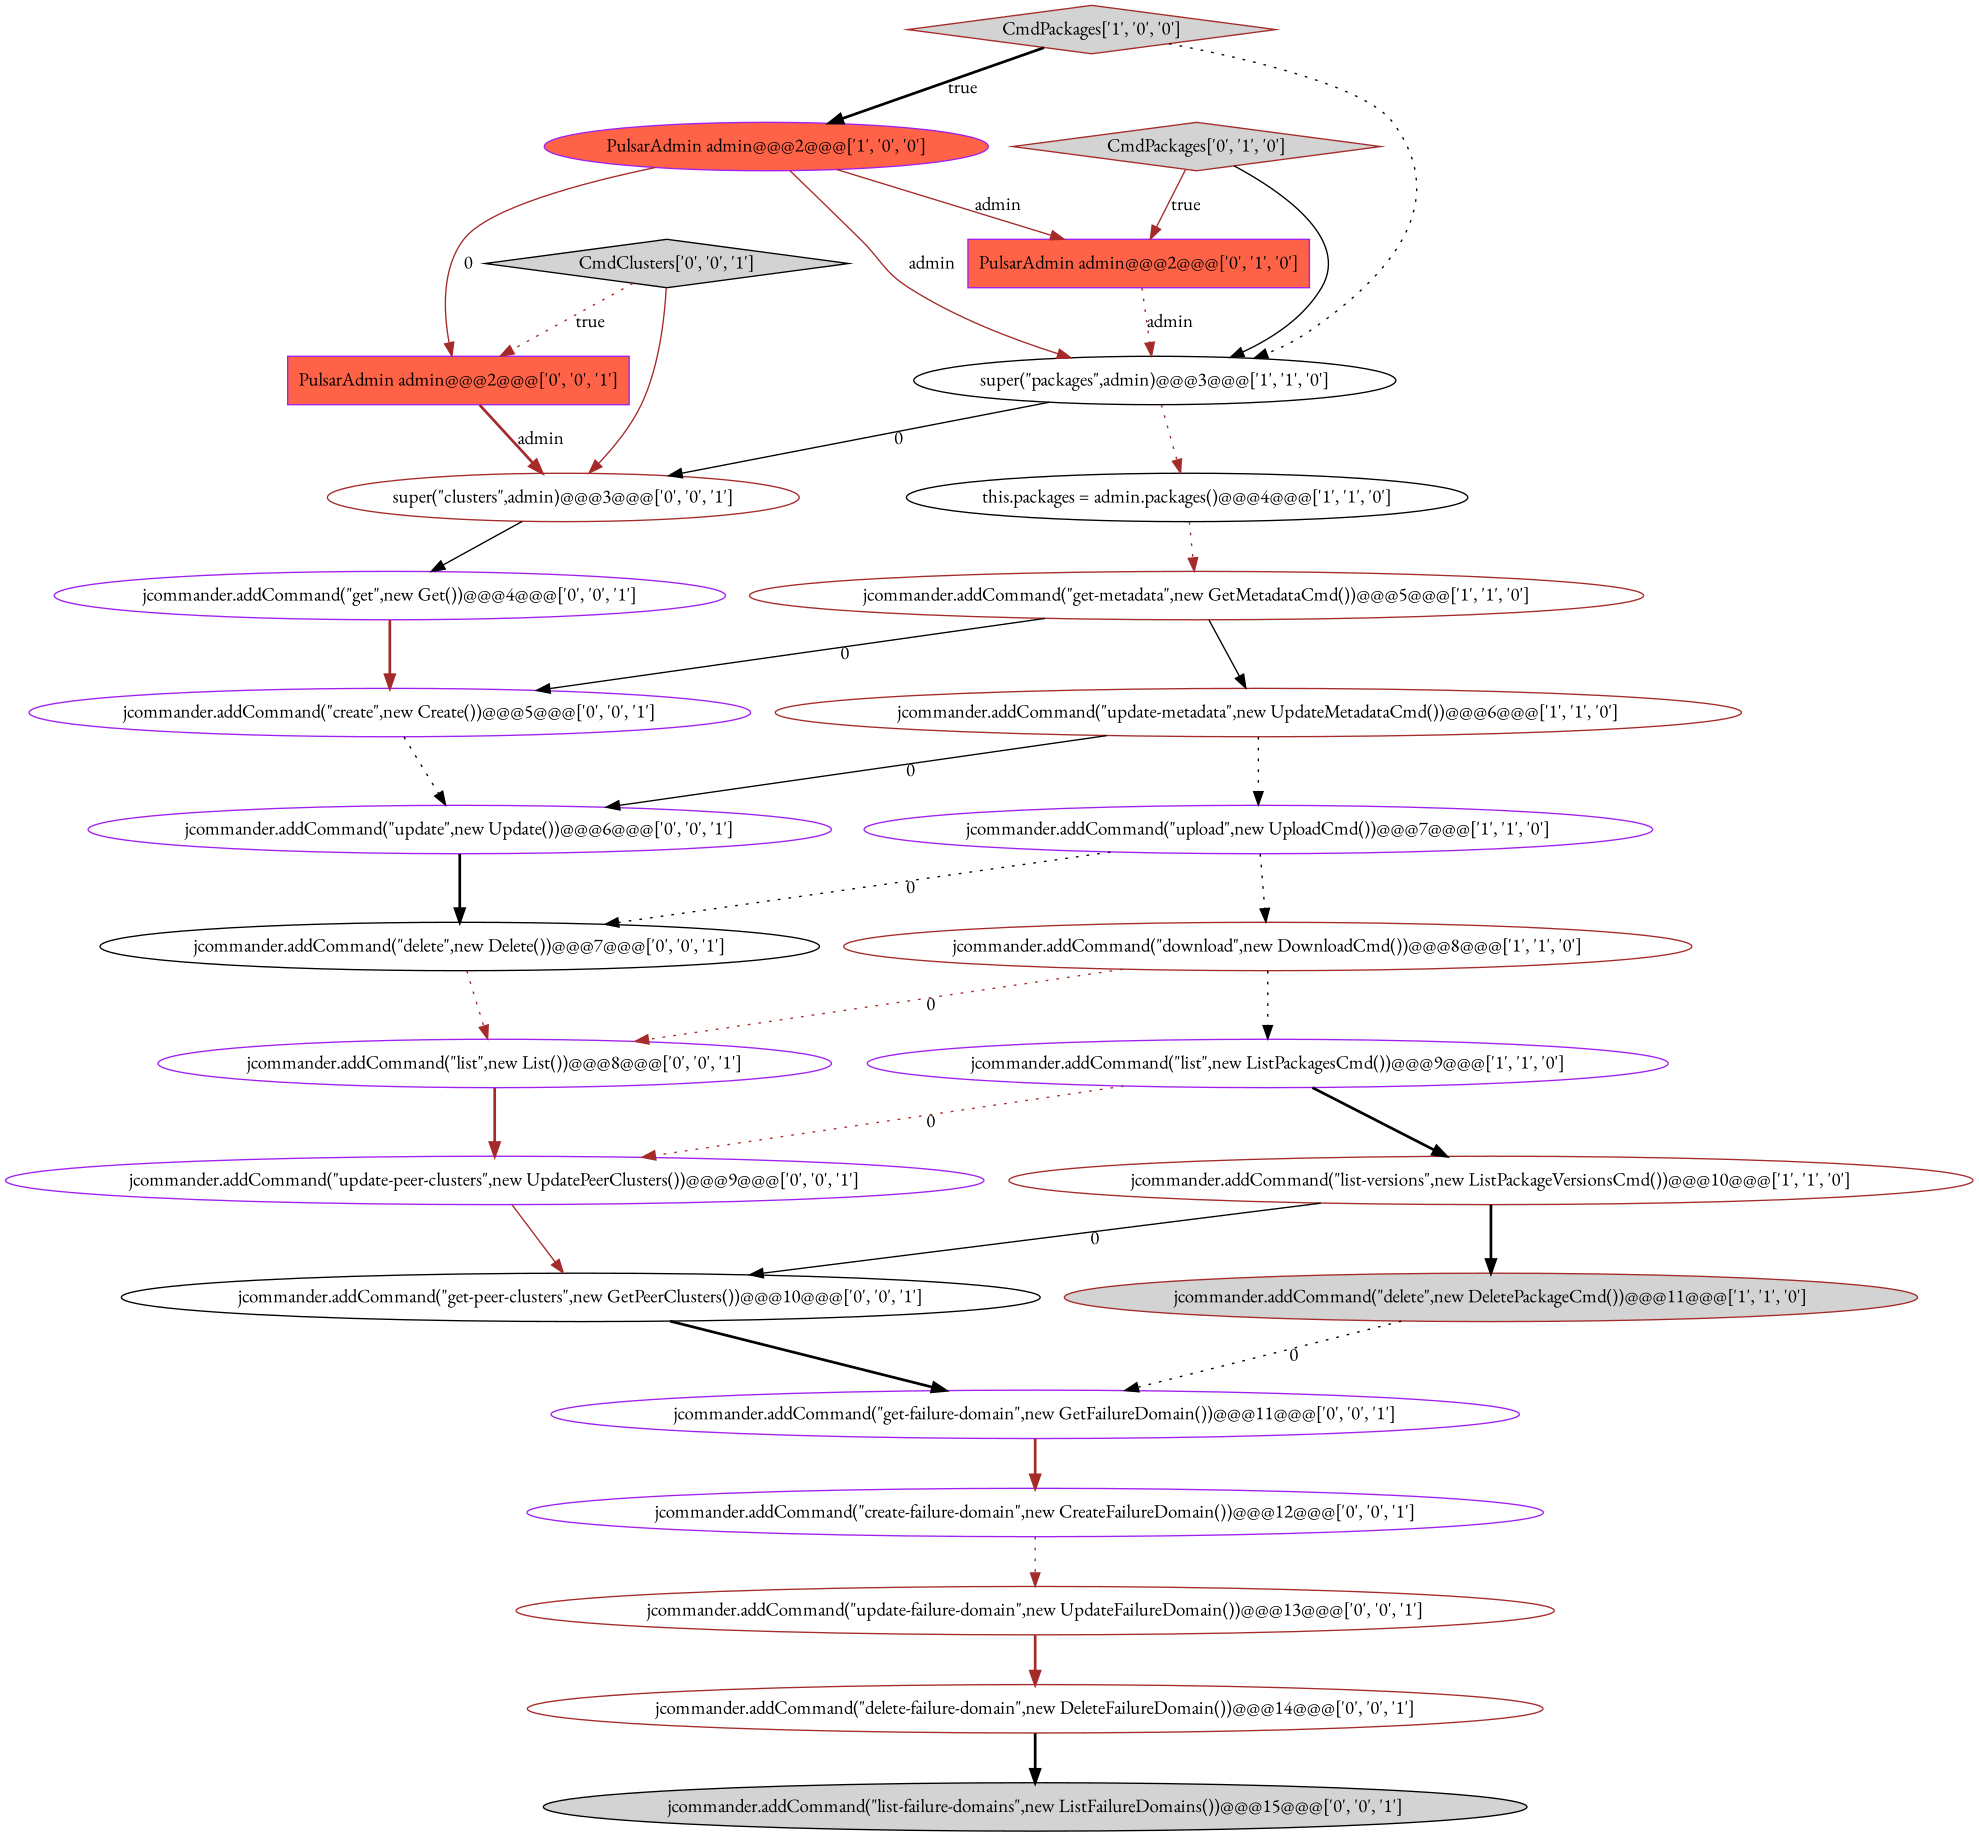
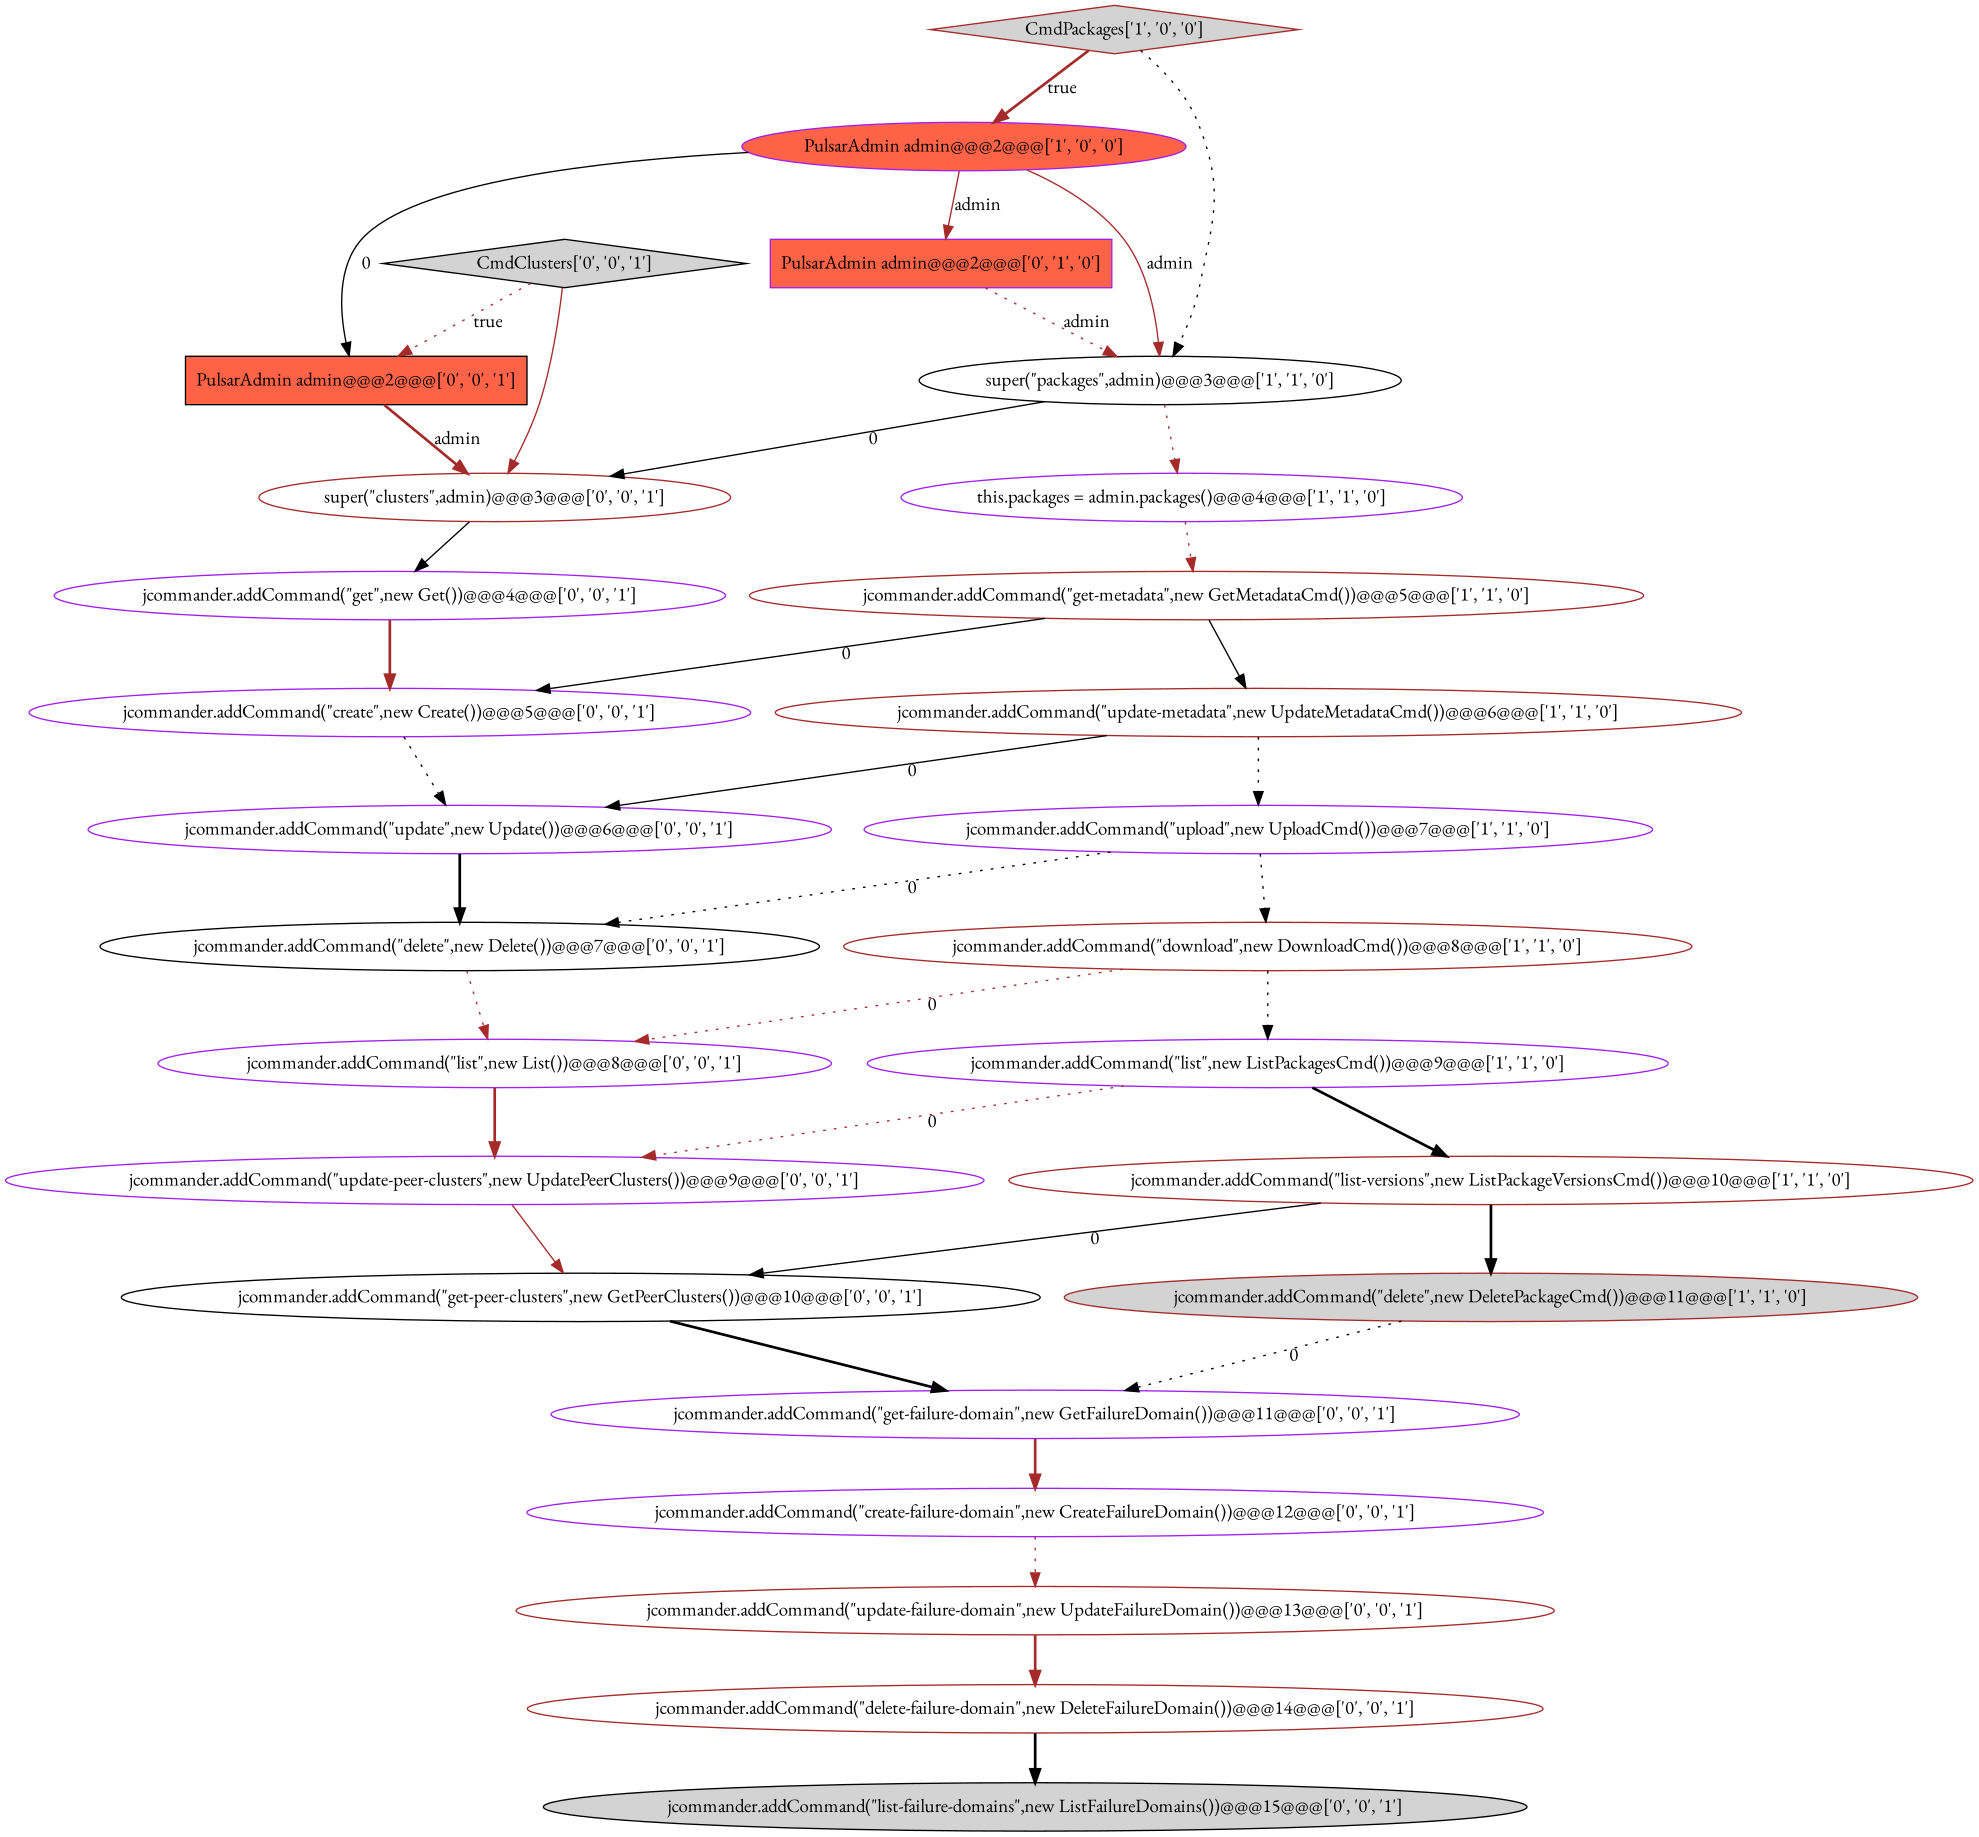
edge "CmdPackages['1', '0', '0']" -> "PulsarAdmin admin@@@2@@@['1', '0', '0']": color black -> brown
node "CmdPackages['0', '1', '0']": removed
edge "PulsarAdmin admin@@@2@@@['1', '0', '0']" -> "PulsarAdmin admin@@@2@@@['0', '0', '1']": color brown -> black
node "PulsarAdmin admin@@@2@@@['0', '0', '1']": color purple -> black
node "this.packages = admin.packages()@@@4@@@['1', '1', '0']": color black -> purple
